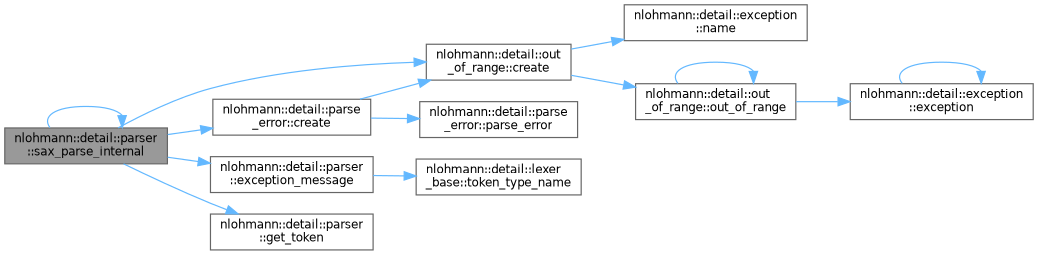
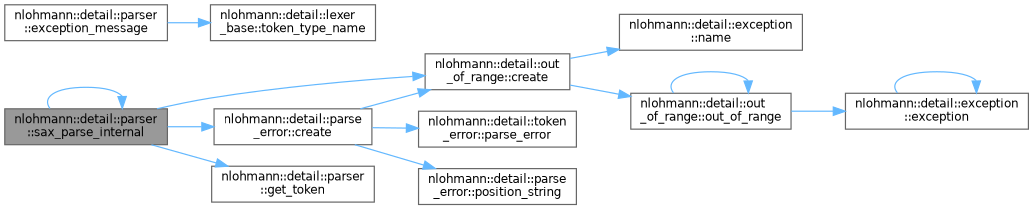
node "nlohmann::detail::parse _error::parse_error": label "nlohmann::detail::parse _error::parse_error" -> "nlohmann::detail::token _error::parse_error"
edge "nlohmann::detail::parser ::sax_parse_internal" -> "nlohmann::detail::parser ::exception_message": removed
node "nlohmann::detail::parse _error::position_string": added
